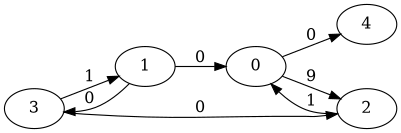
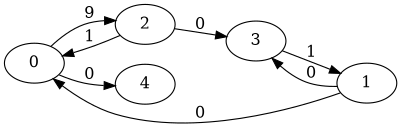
edge "3" -> "2": reversed
